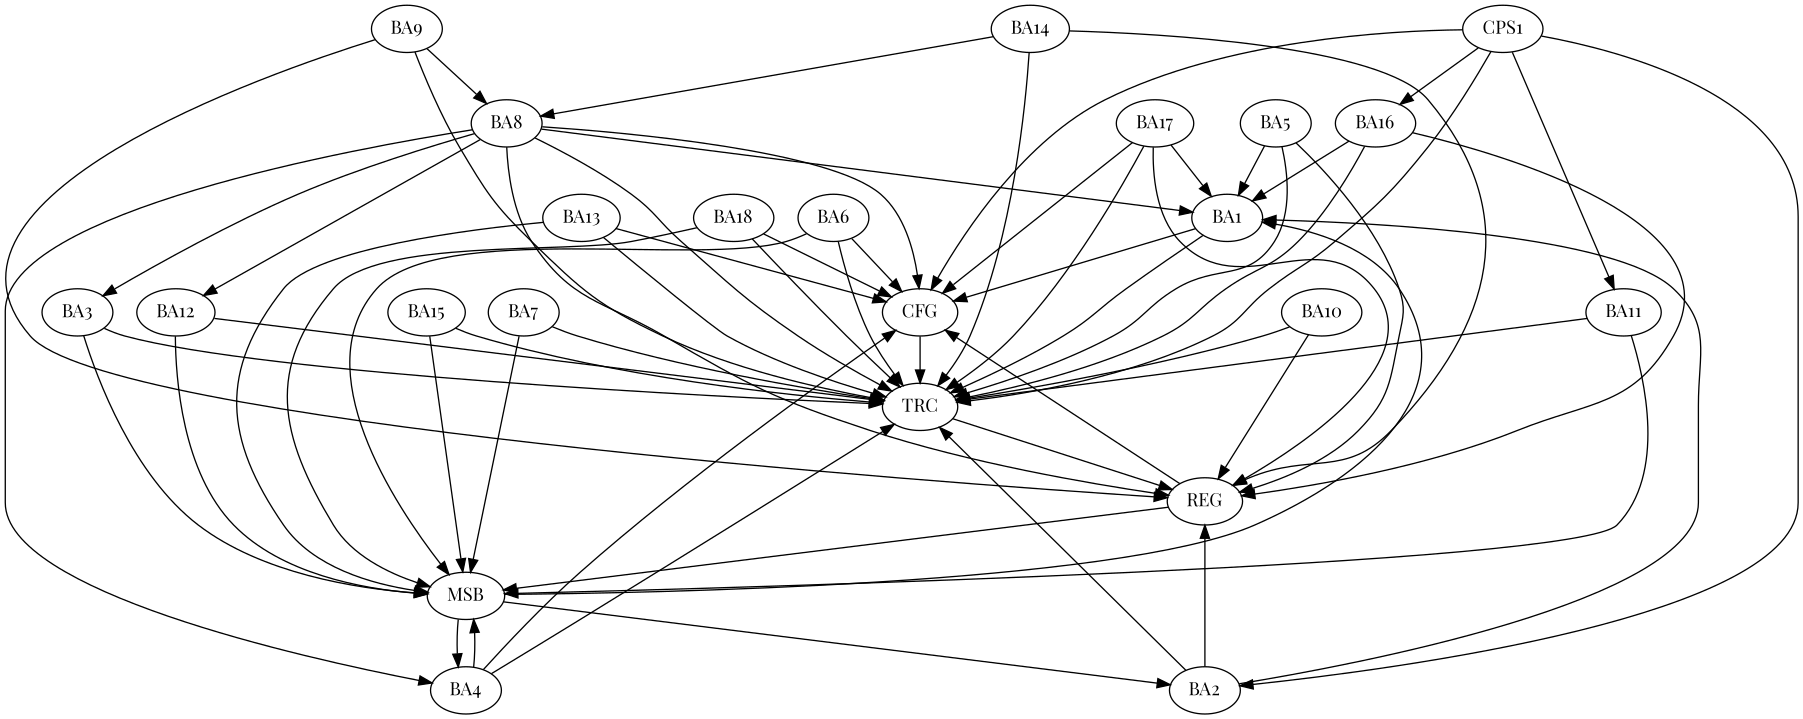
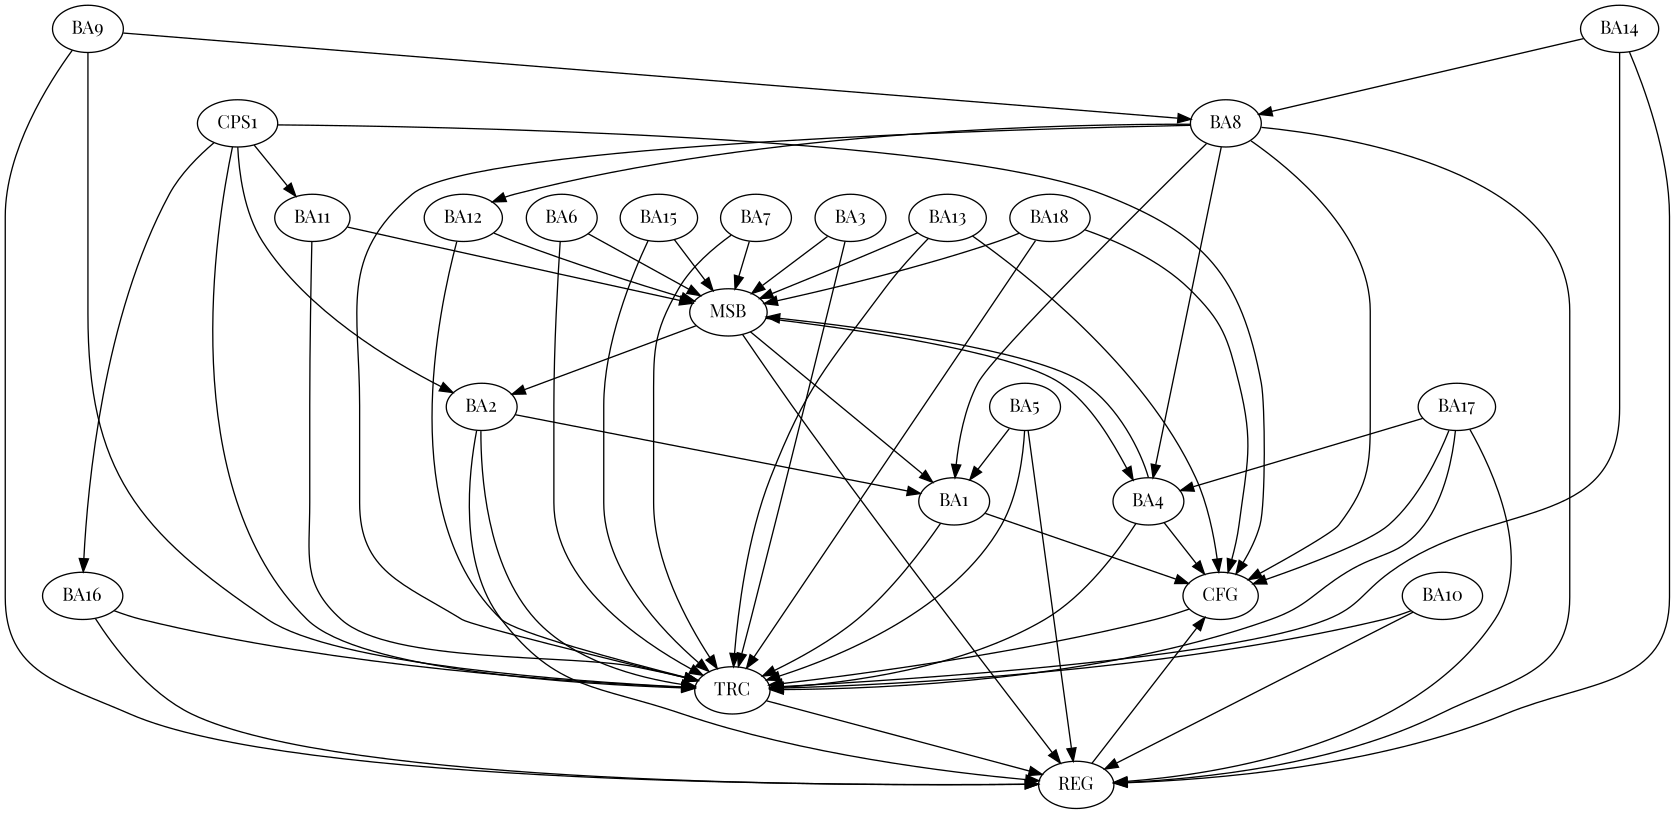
edge "BA17" -> "BA1": now "BA17" -> "BA4"
edge "BA16" -> "BA1": removed
edge "BA8" -> "BA3": removed
edge "BA6" -> "CFG": removed
edge "REG" -> "MSB": reversed
